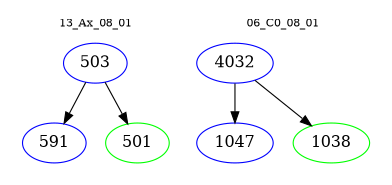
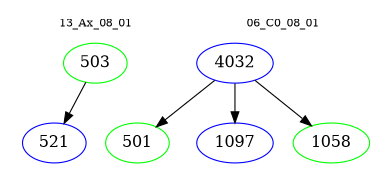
node "503": color blue -> green
edge "503" -> "501": now "4032" -> "501"
node "591": label "591" -> "521"
node "1047": label "1047" -> "1097"
node "1038": label "1038" -> "1058"
